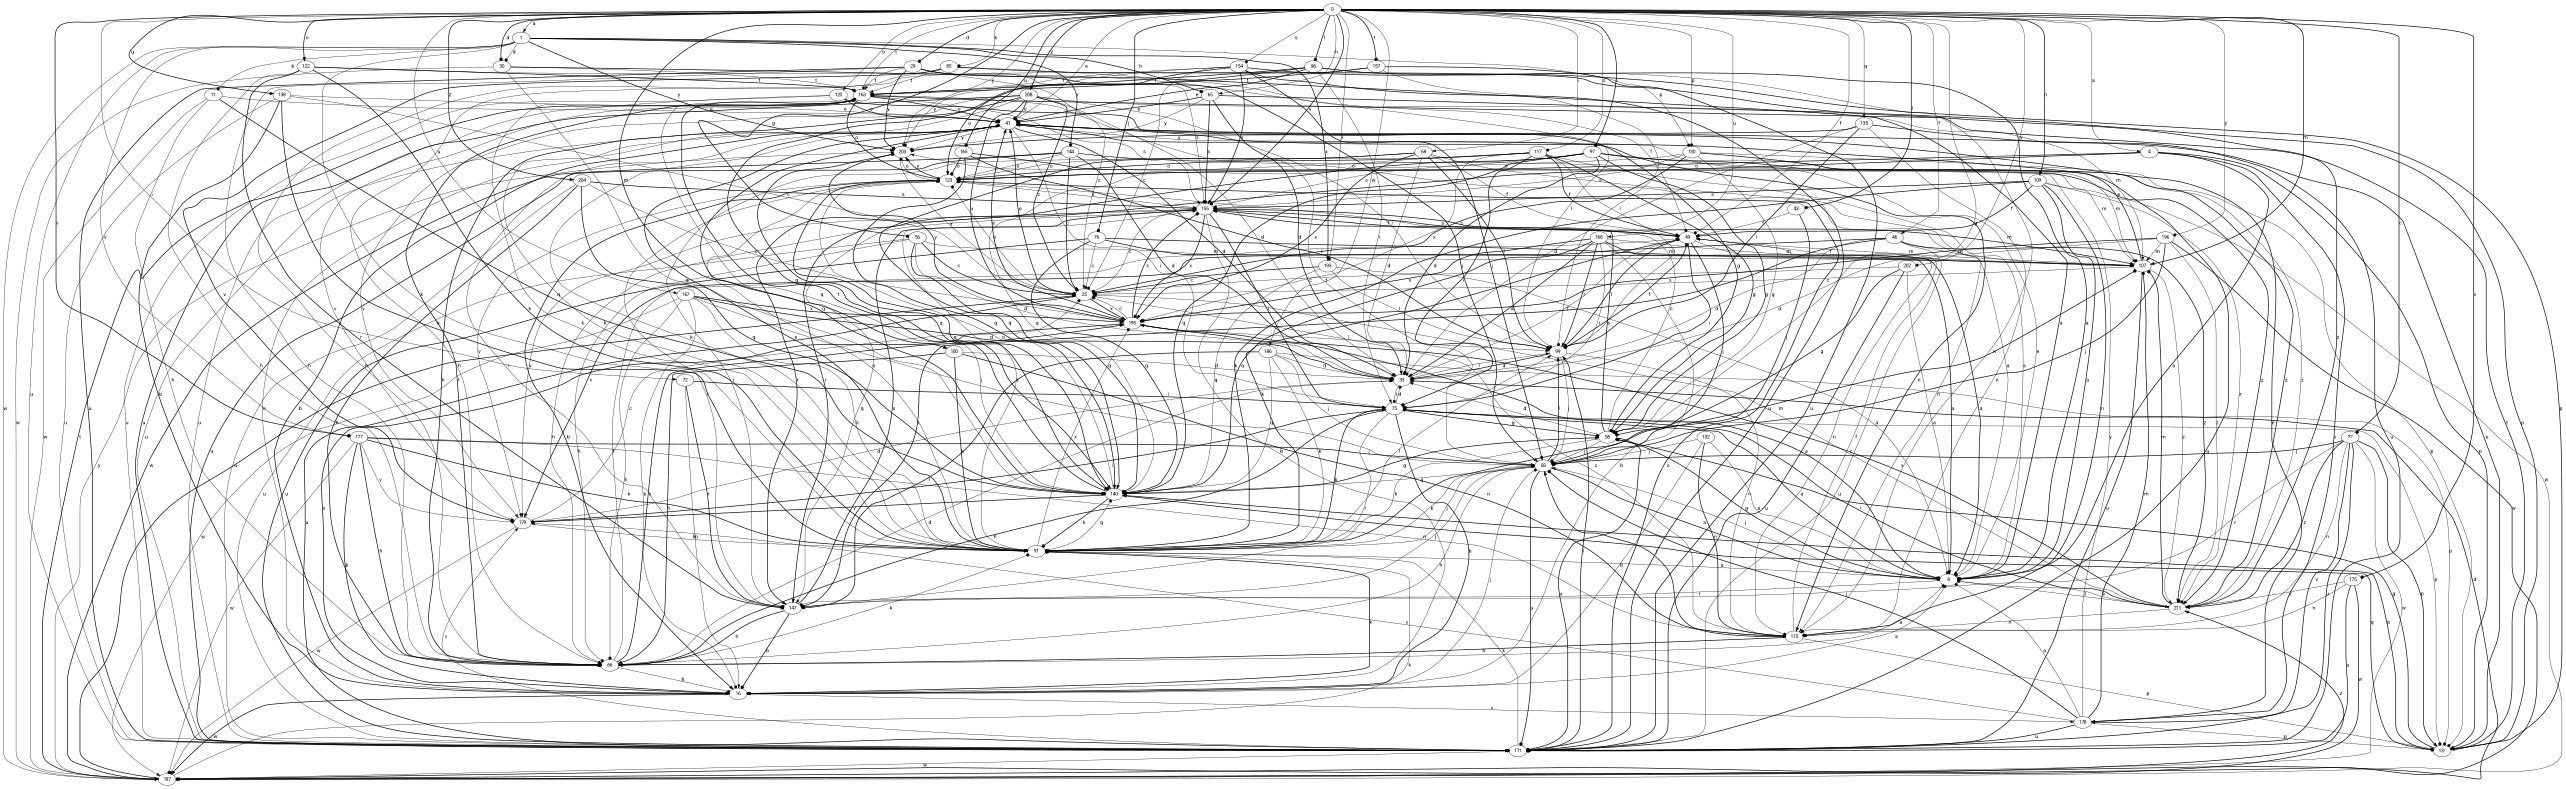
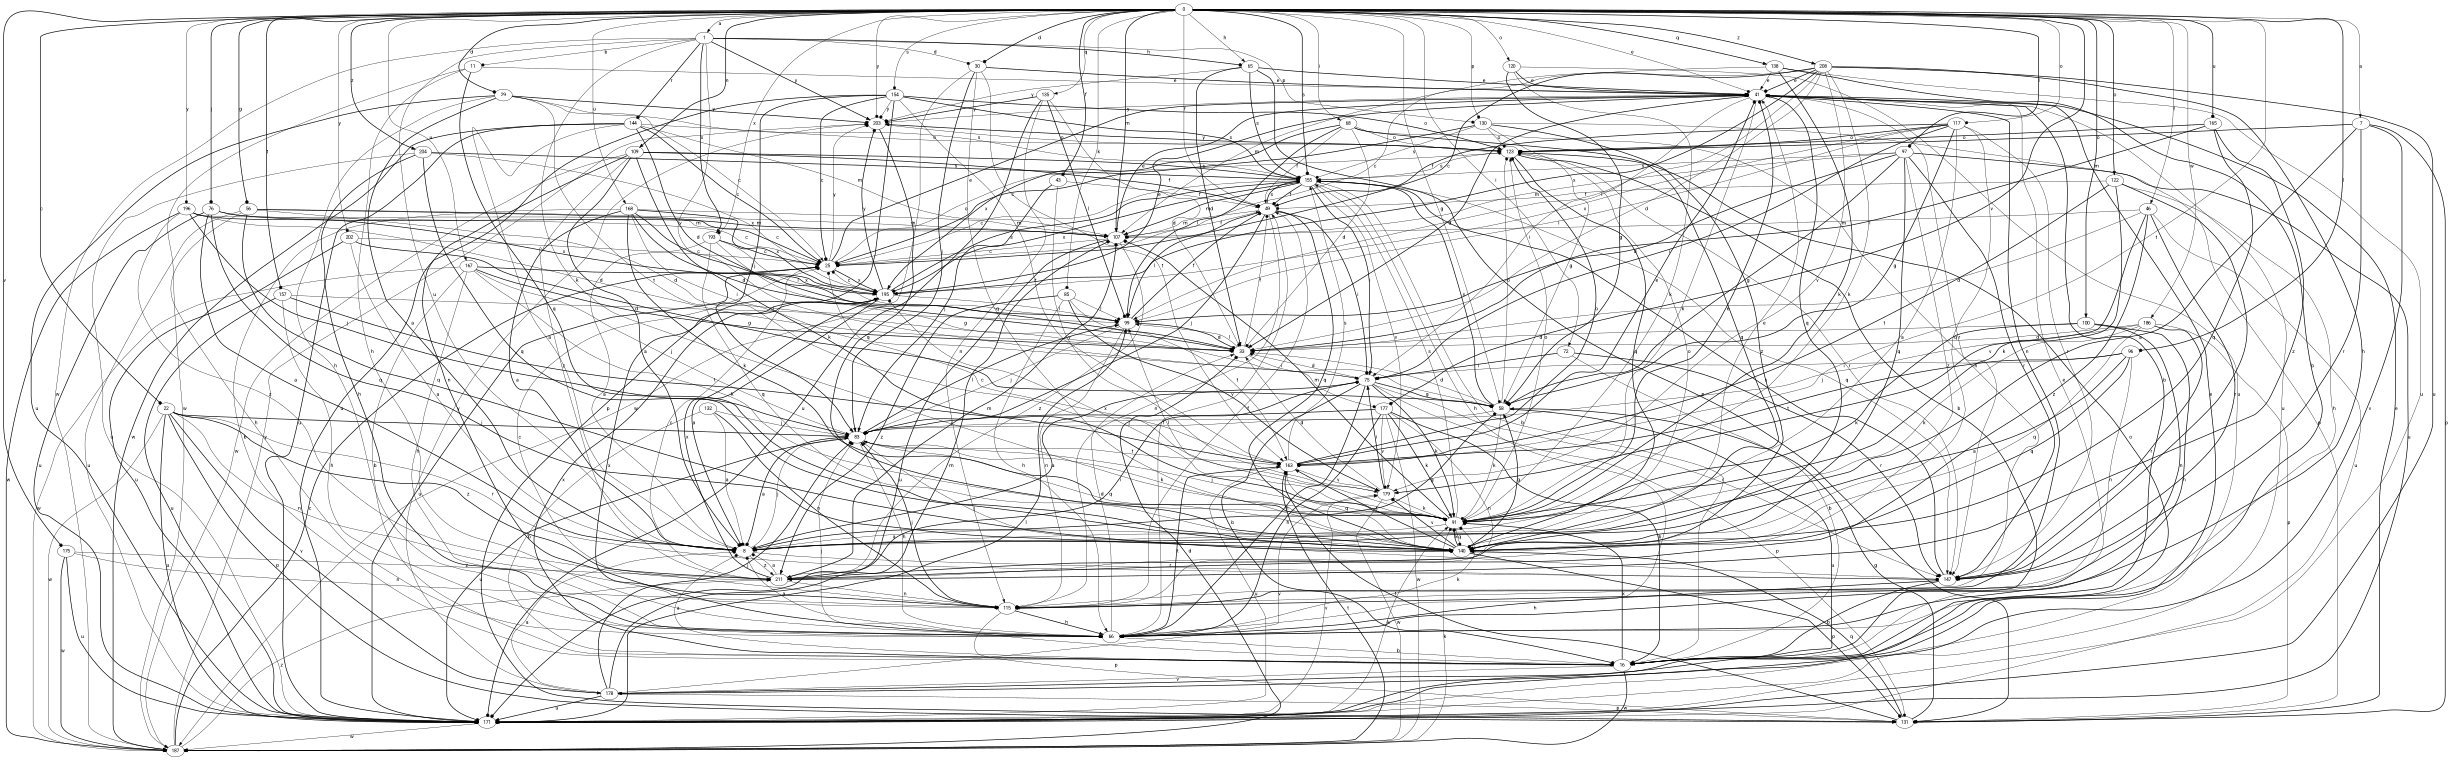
edge "96" -> "41": now "30" -> "41"
edge "154" -> "25": style solid -> bold
node "4": label "4" -> "7"
edge "97" -> "123": removed, label "o"
edge "123" -> "179": now "43" -> "179"
edge "193" -> "58": added, label "g"
edge "1" -> "171": now "1" -> "8"
edge "187" -> "211": style bold -> solid
